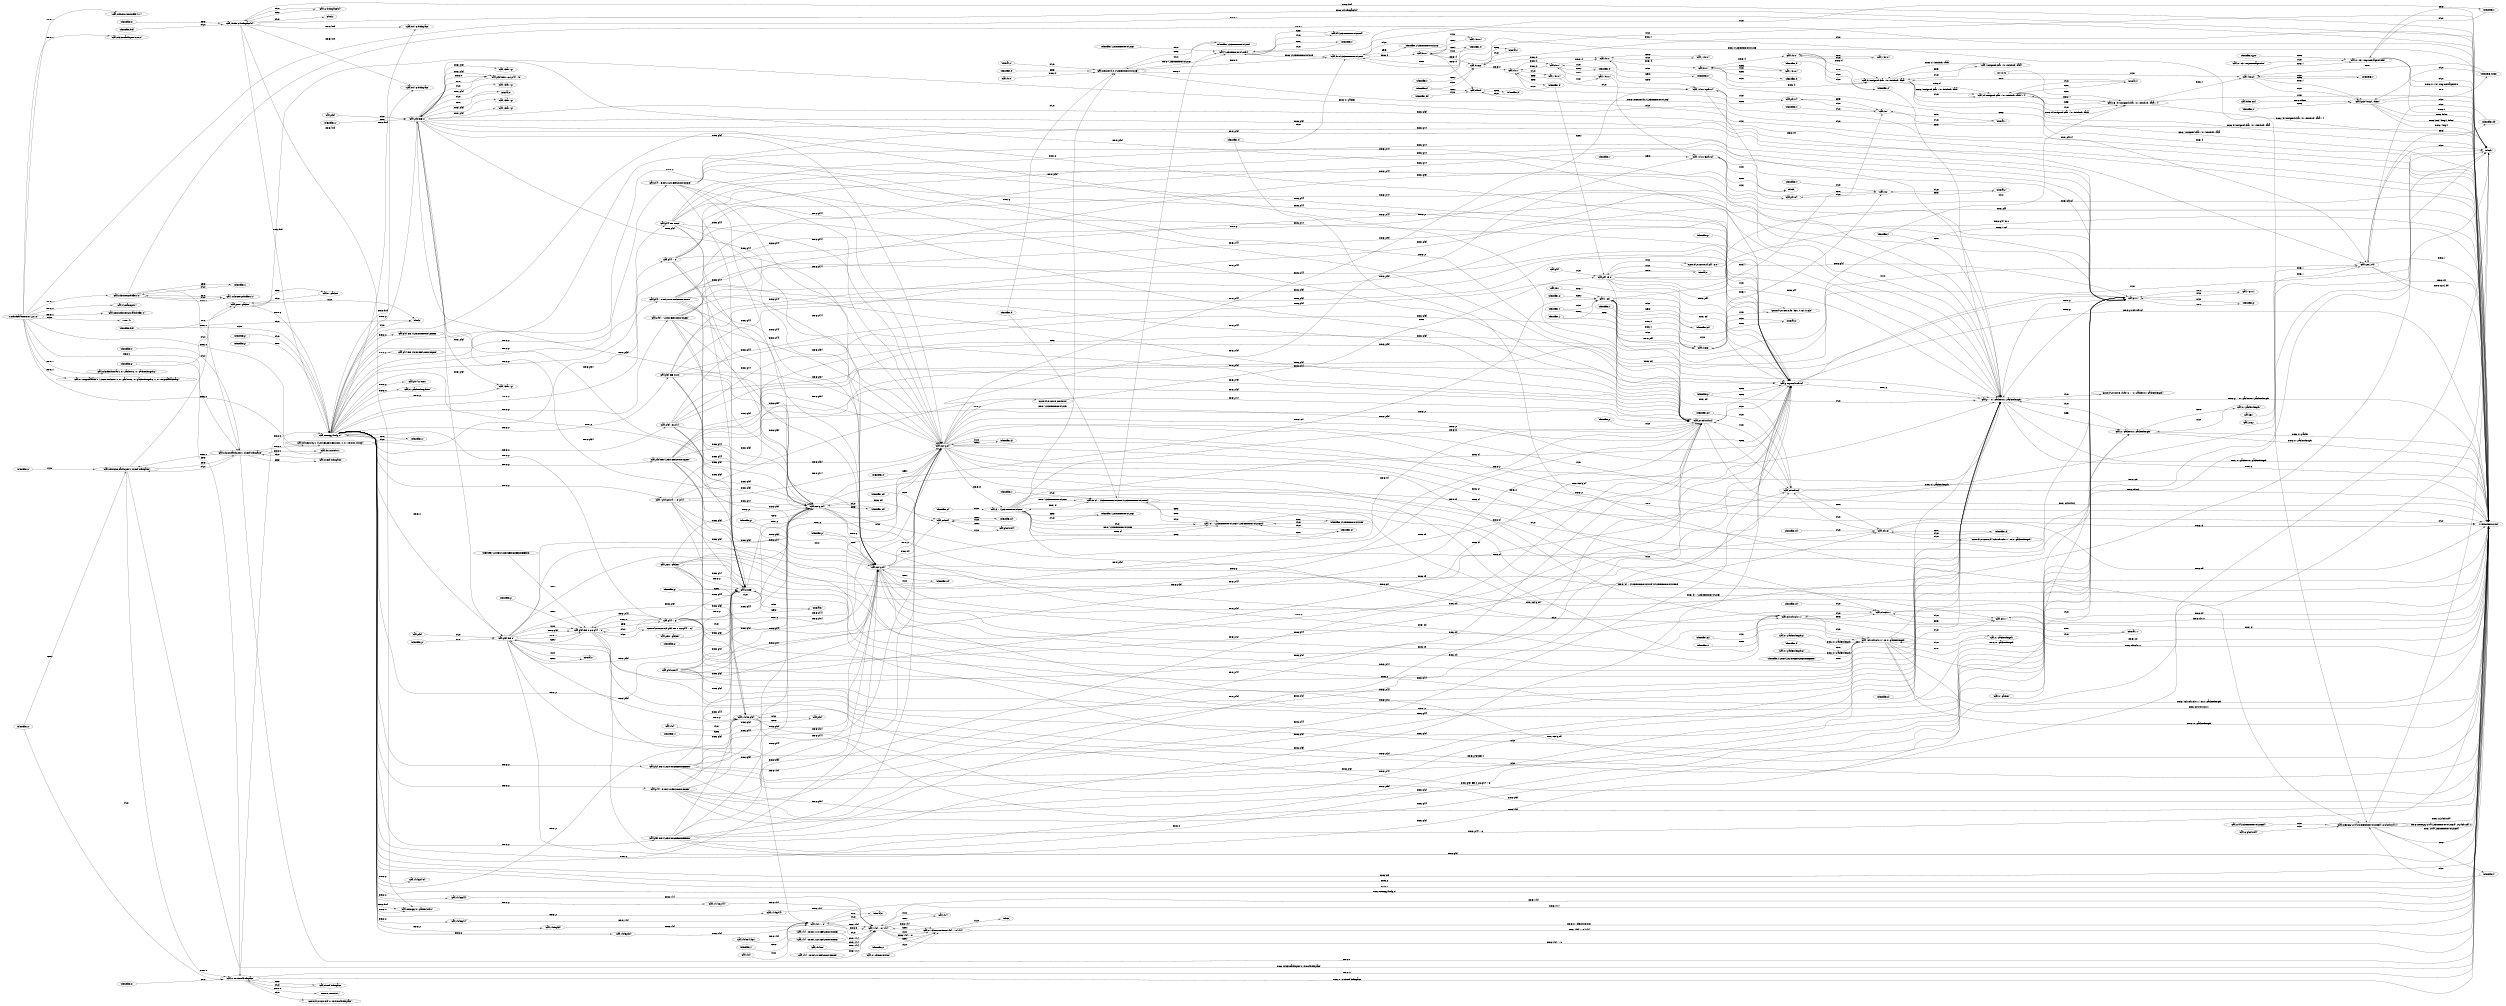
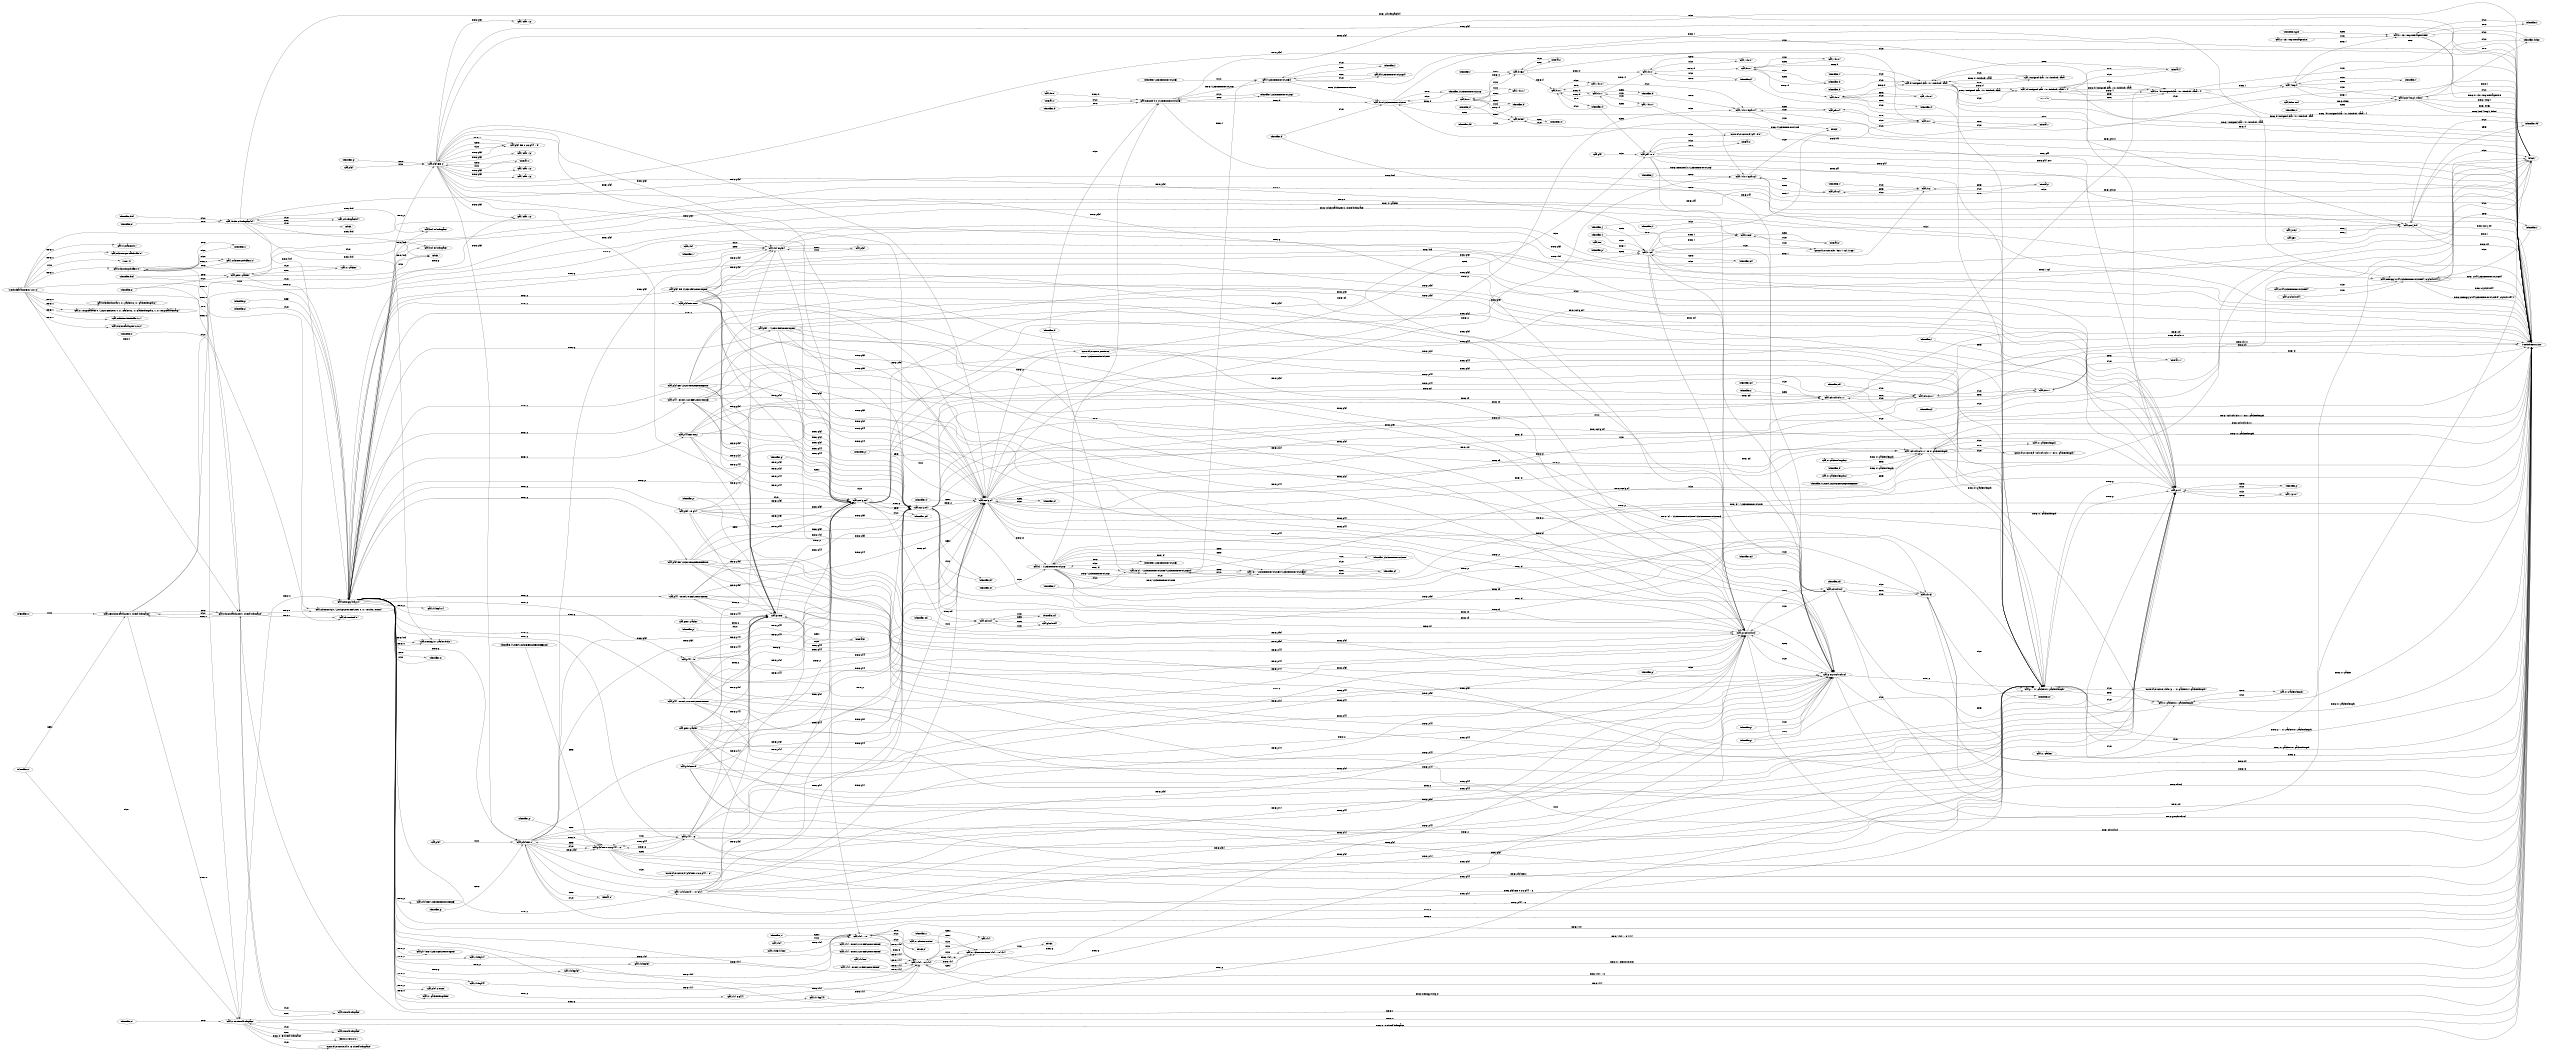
node "(Call,memset3_setup_read_buffer(s))": label "(Call,memset3_setup_read_buffer(s))" -> "(Call,ssl3_setup_read_buffer(s))"
edge "(Call,p[9] > SSL3_VERSION_MAJOR)" -> "(Call,p+=5)": removed, label "DDG: p[9]"
edge "(Call,sil+cl)" -> "(ControlStructure,if ((csl+sil+cl+11) != s->packet_length))": now "(Call,(csl+sil+cl+11) != s->packet_length)" -> "(ControlStructure,if ((csl+sil+cl+11) != s->packet_length))"
node "(Literal,8)": label "(Literal,8)" -> "(Block,8)"
edge "(Call,n != sizeof buf_space)" -> "(Return,return(n);)": label "DDG: n" -> "DDG: n != sizeof buf_space"
